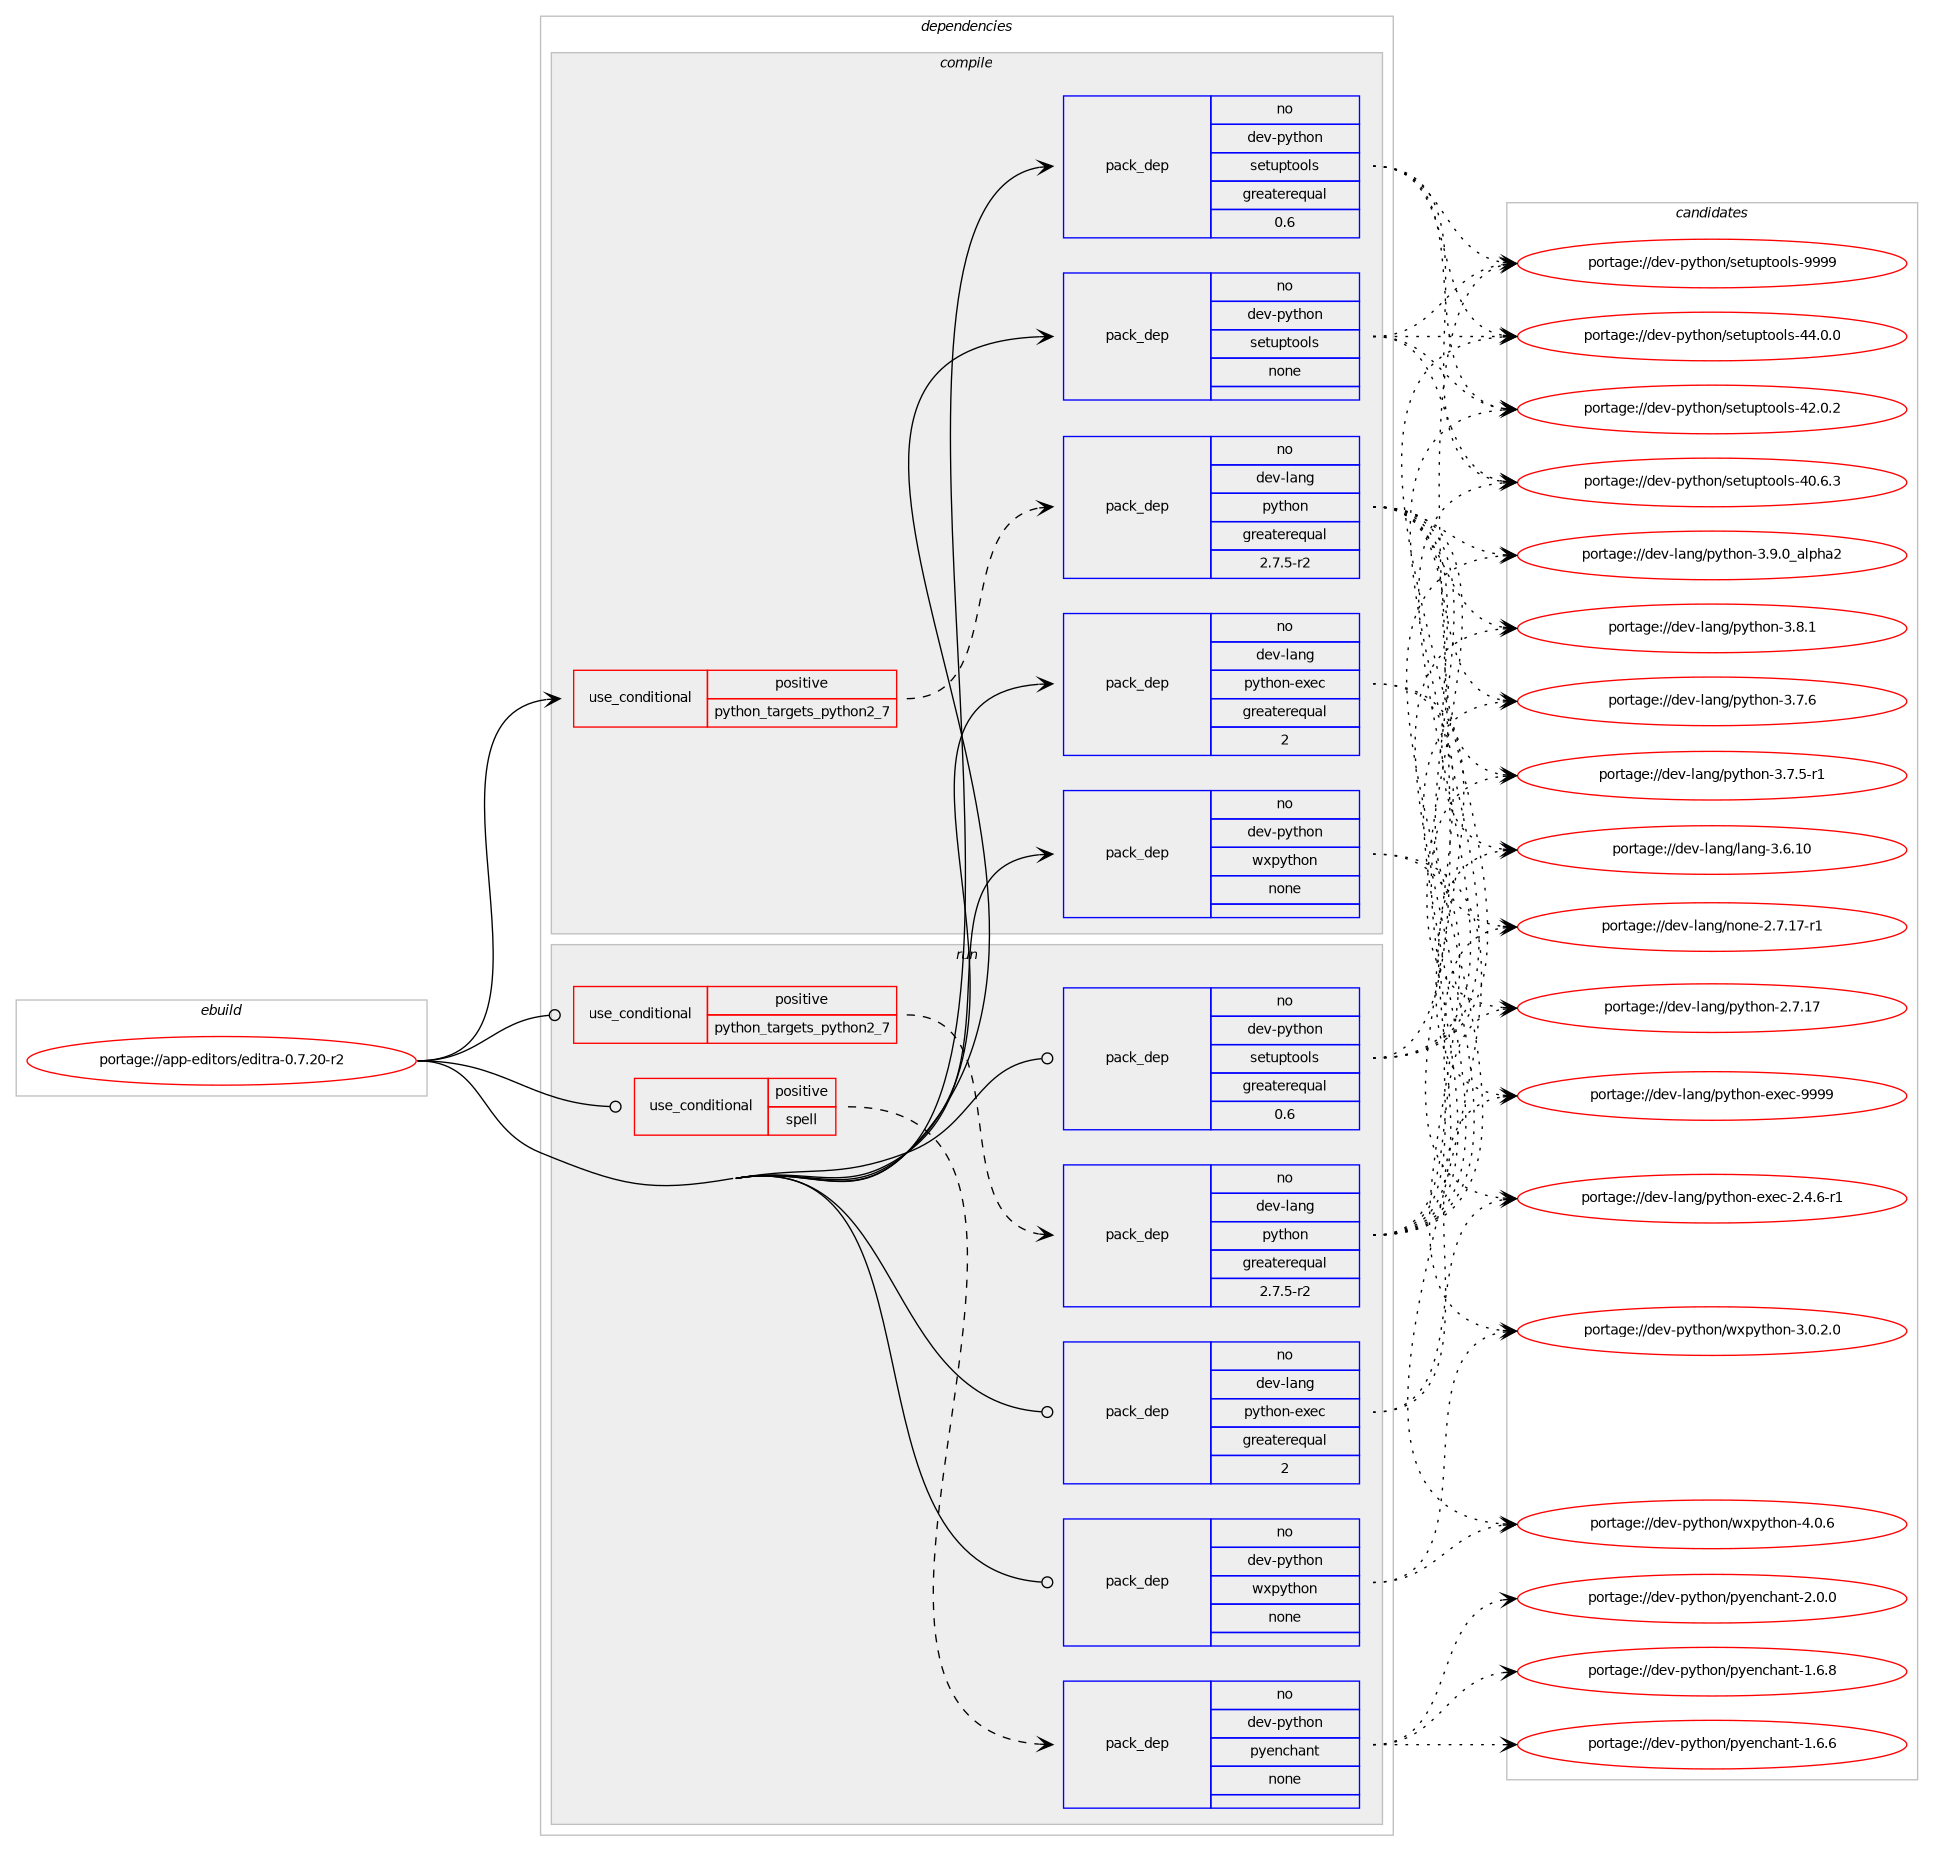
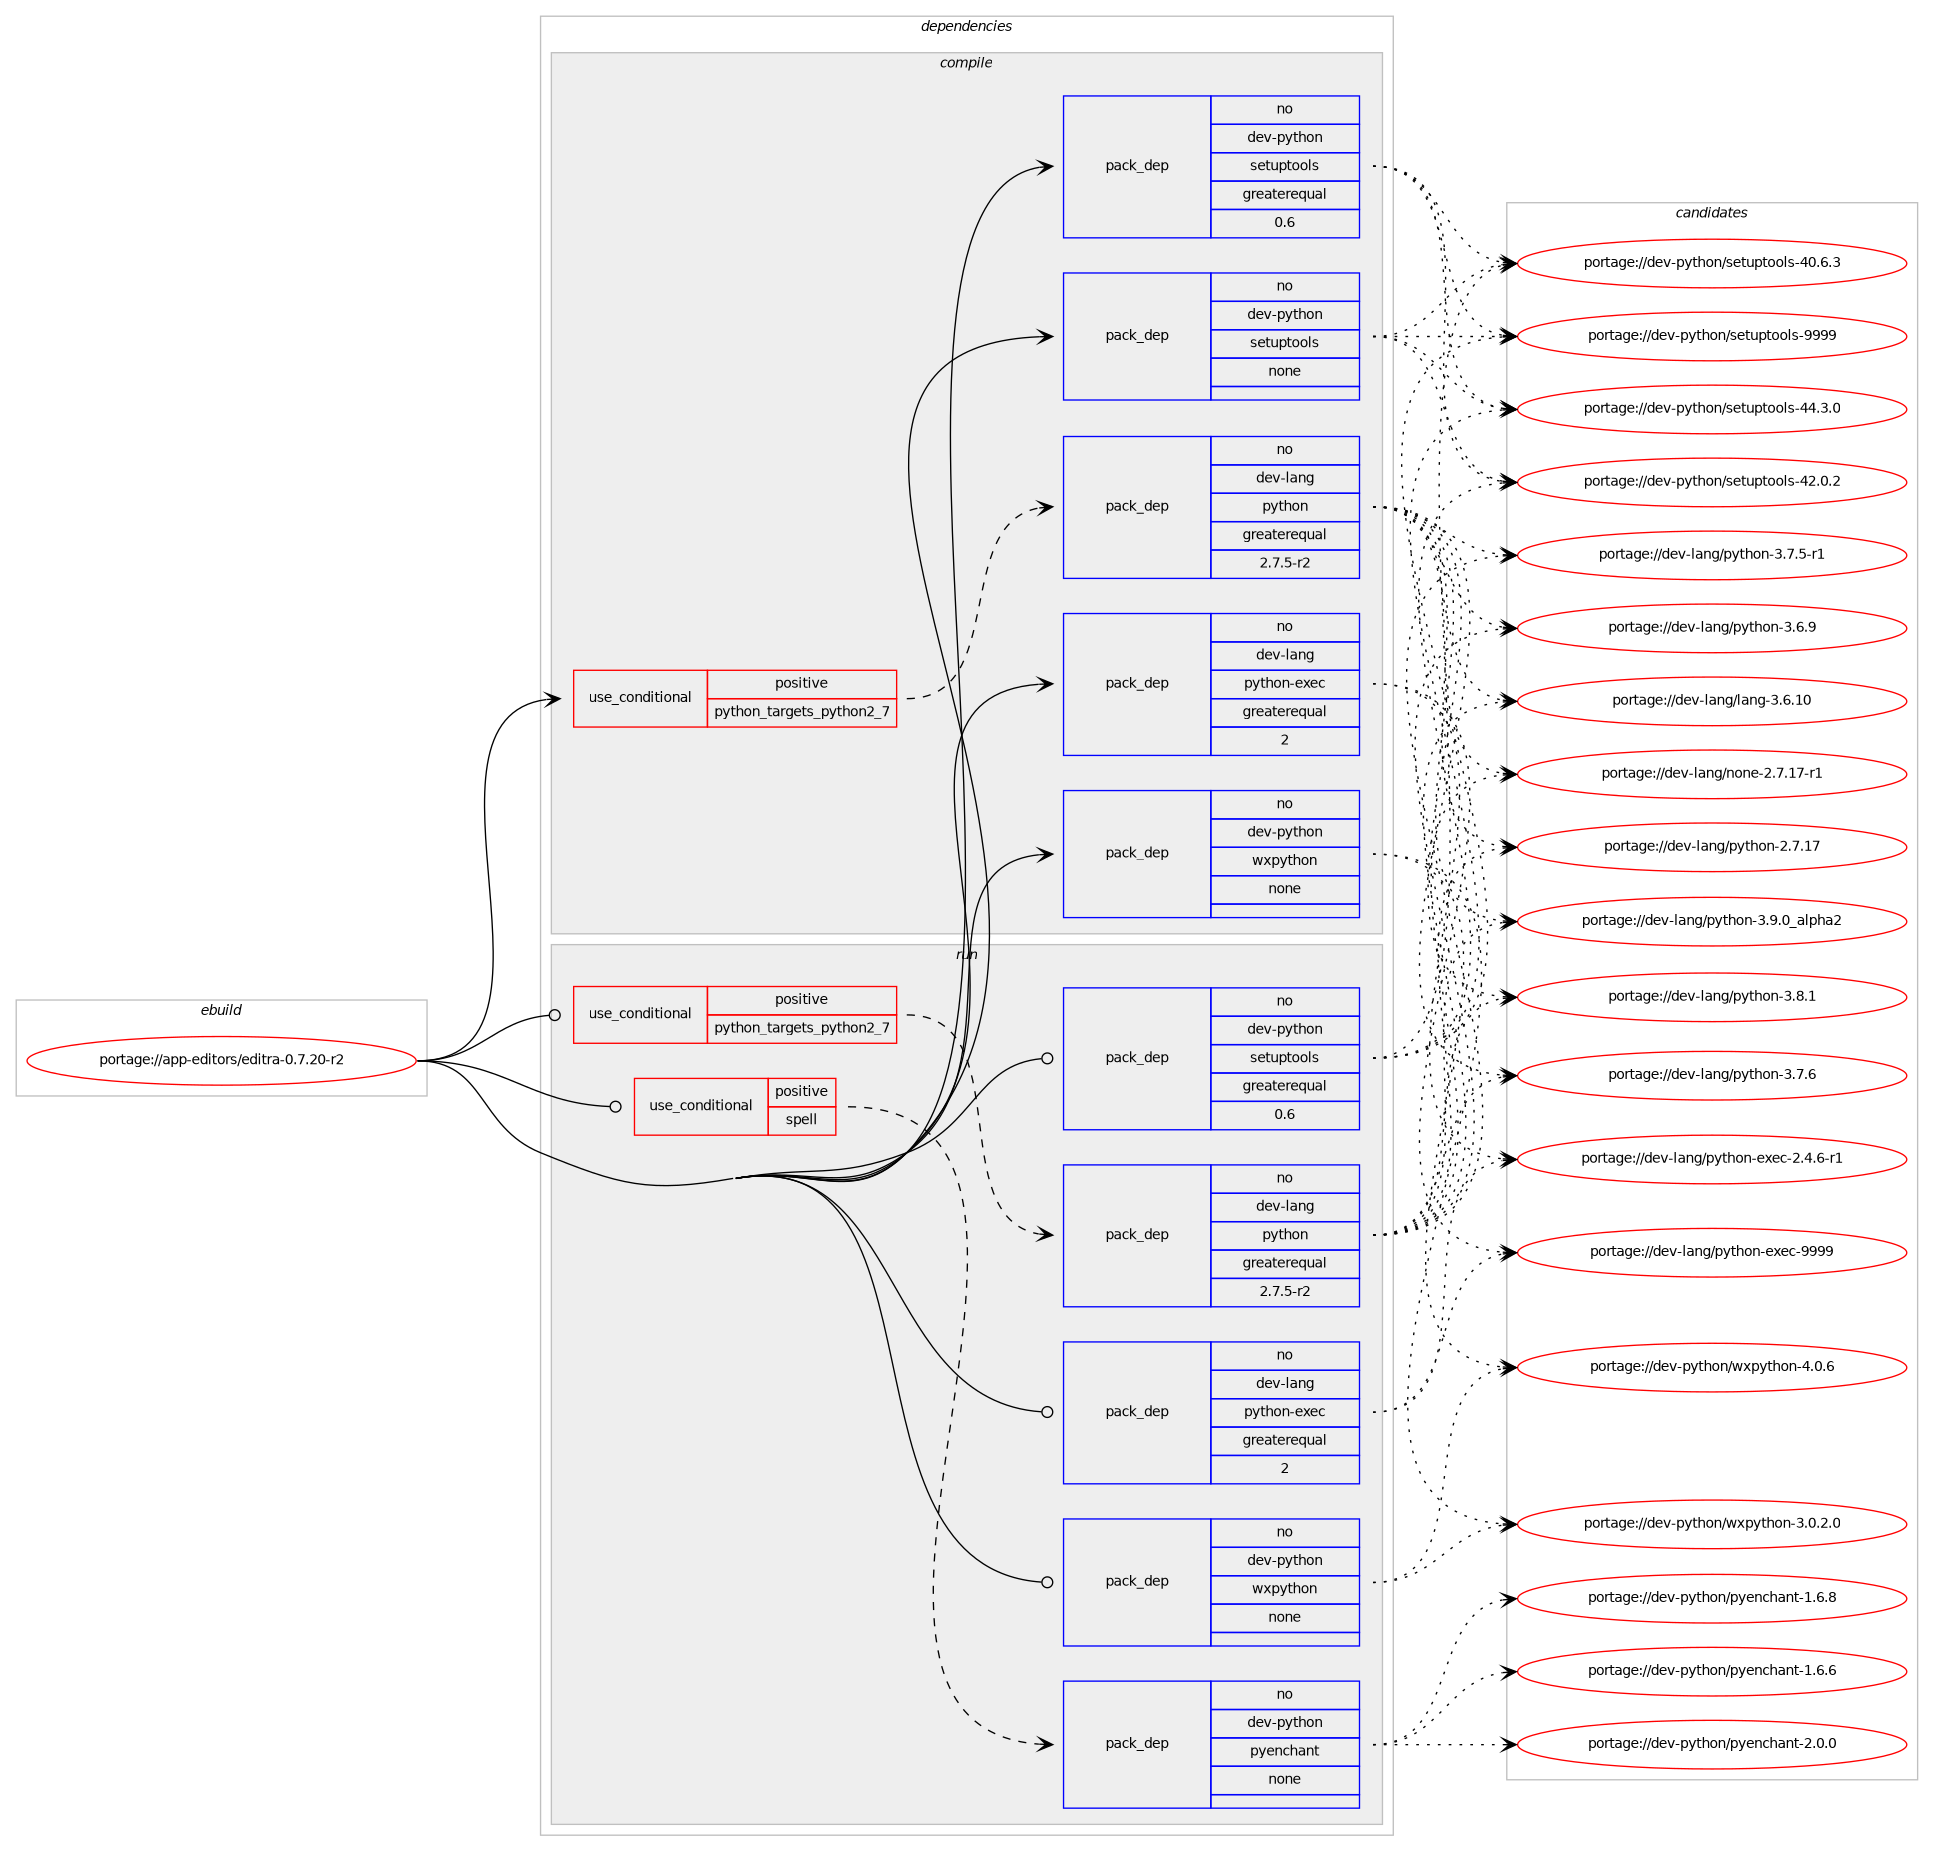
node "portage://dev-python/setuptools-44.0.0": label "portage://dev-python/setuptools-44.0.0" -> "portage://dev-python/setuptools-44.3.0"
node "portage://dev-lang/python-3.6.9": added
